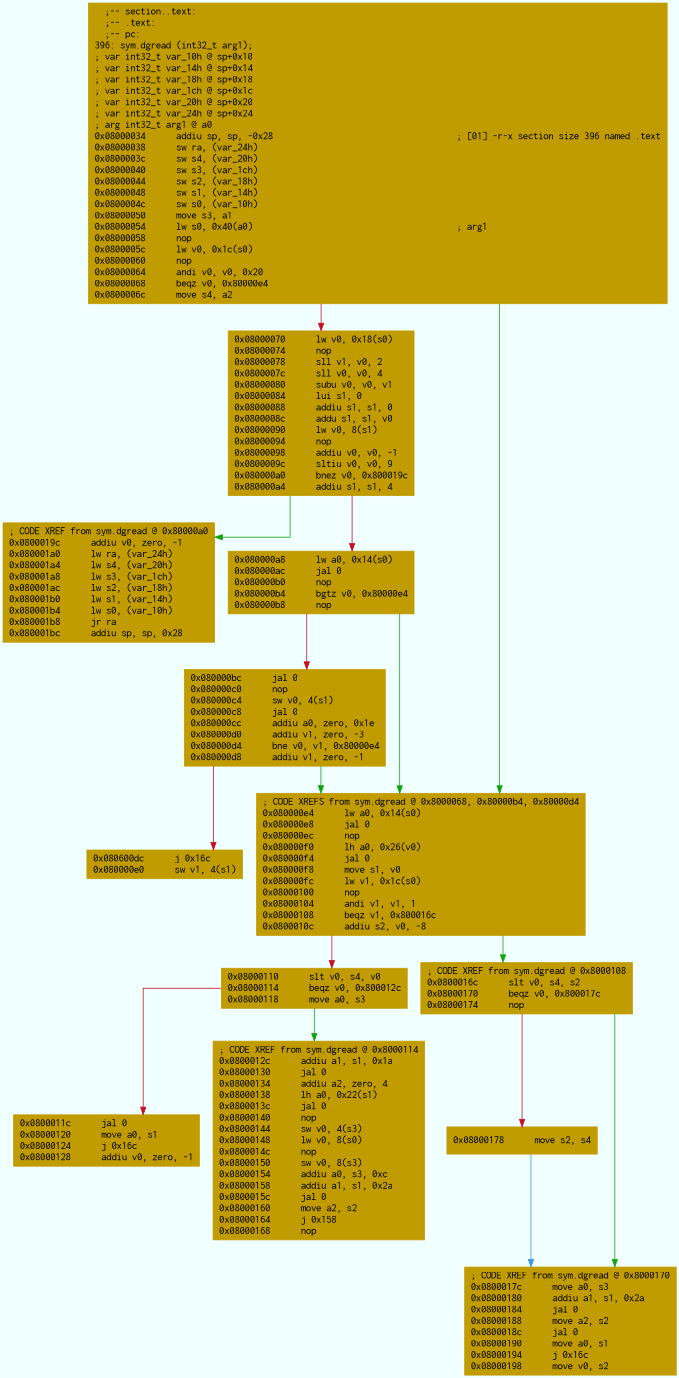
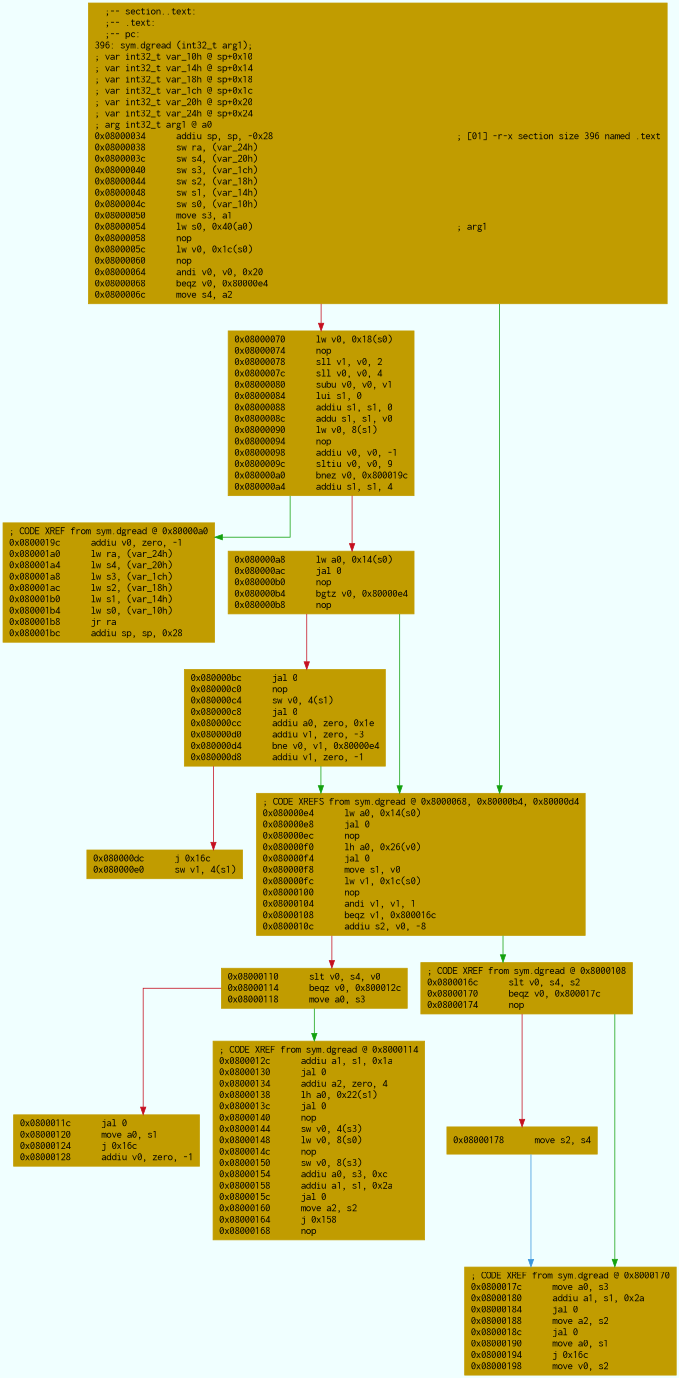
node "0x080600dc      j 0x16c 0x080000e0      sw v1, 4(s1)": label "0x080600dc      j 0x16c 0x080000e0      sw v1, 4(s1)" -> "0x080000dc      j 0x16c 0x080000e0      sw v1, 4(s1)"
